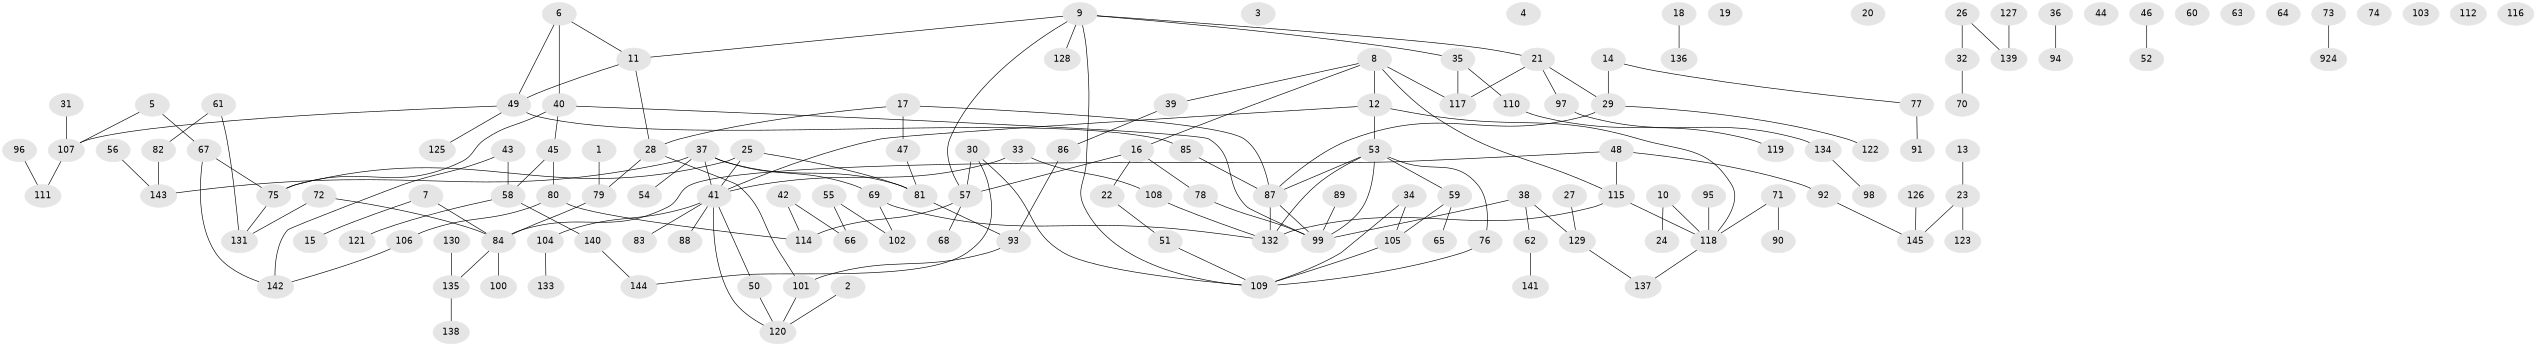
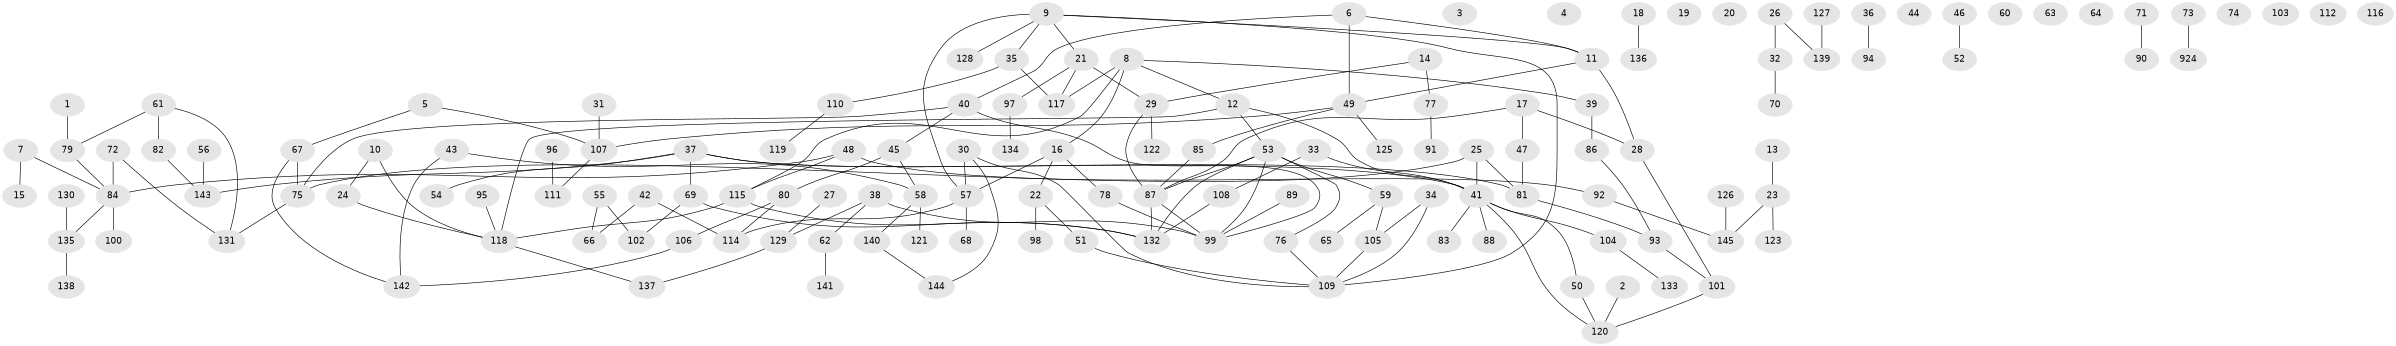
edge "28" -- "79": now "61" -- "79"
edge "134" -- "98": now "22" -- "98"
edge "71" -- "118": now "24" -- "118"
